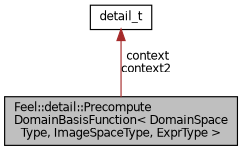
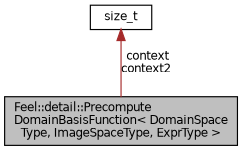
node "detail_t": label "detail_t" -> "size_t"
